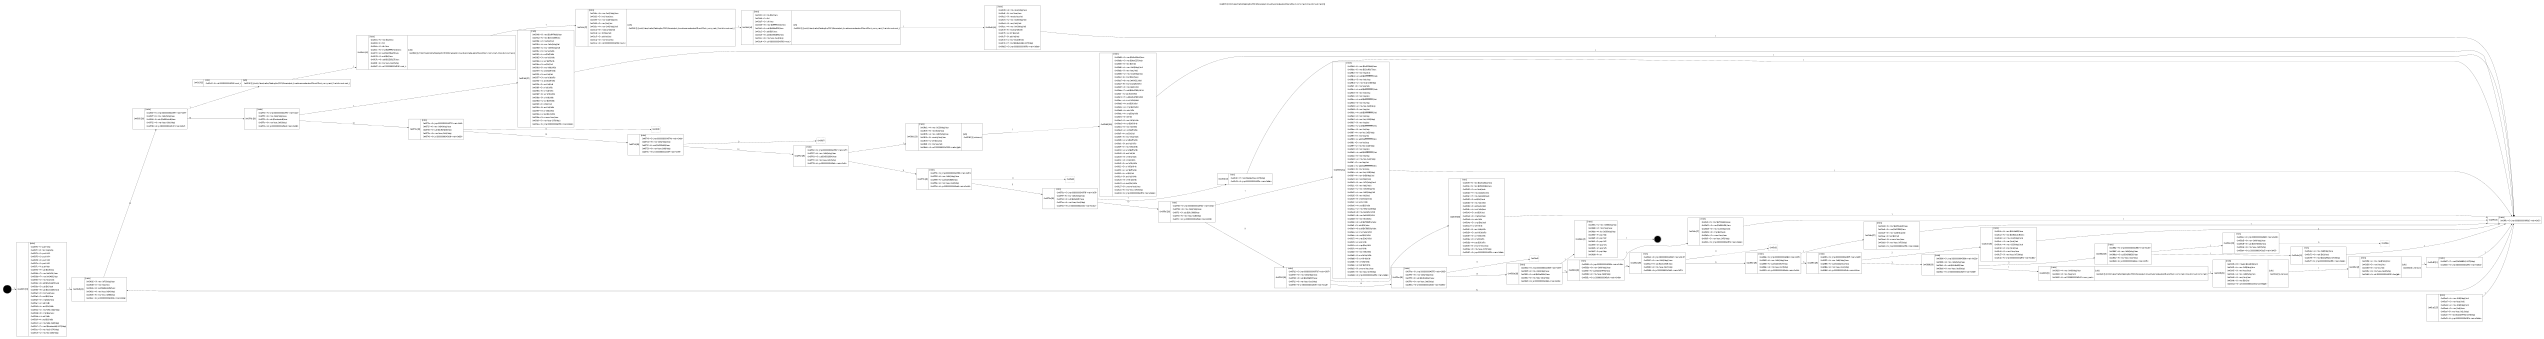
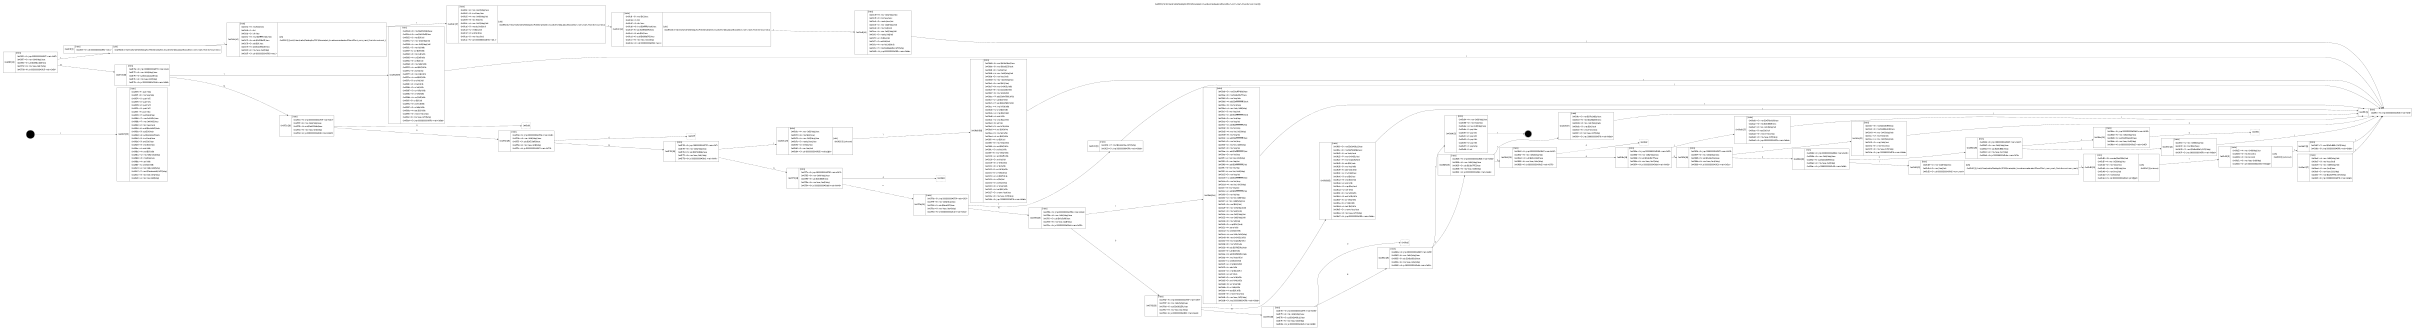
node "0x4016d5 [29]": removed
